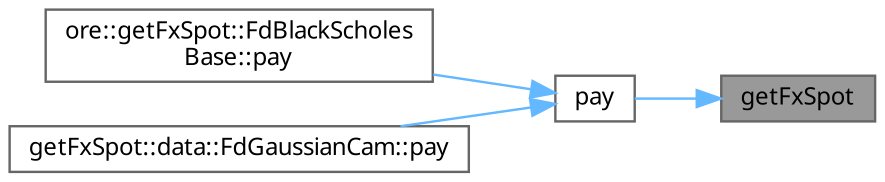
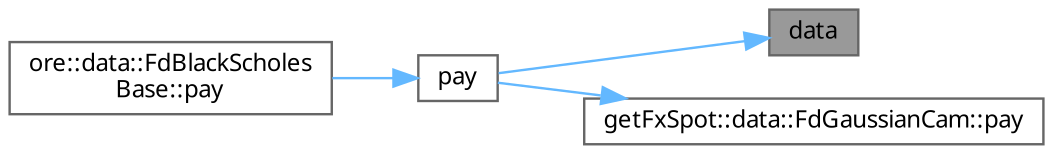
node "ore::getFxSpot::FdBlackScholes Base::pay": label "ore::getFxSpot::FdBlackScholes Base::pay" -> "ore::data::FdBlackScholes Base::pay"
node "getFxSpot": label "getFxSpot" -> "data"
edge "getFxSpot::data::FdGaussianCam::pay" -> "pay": reversed
